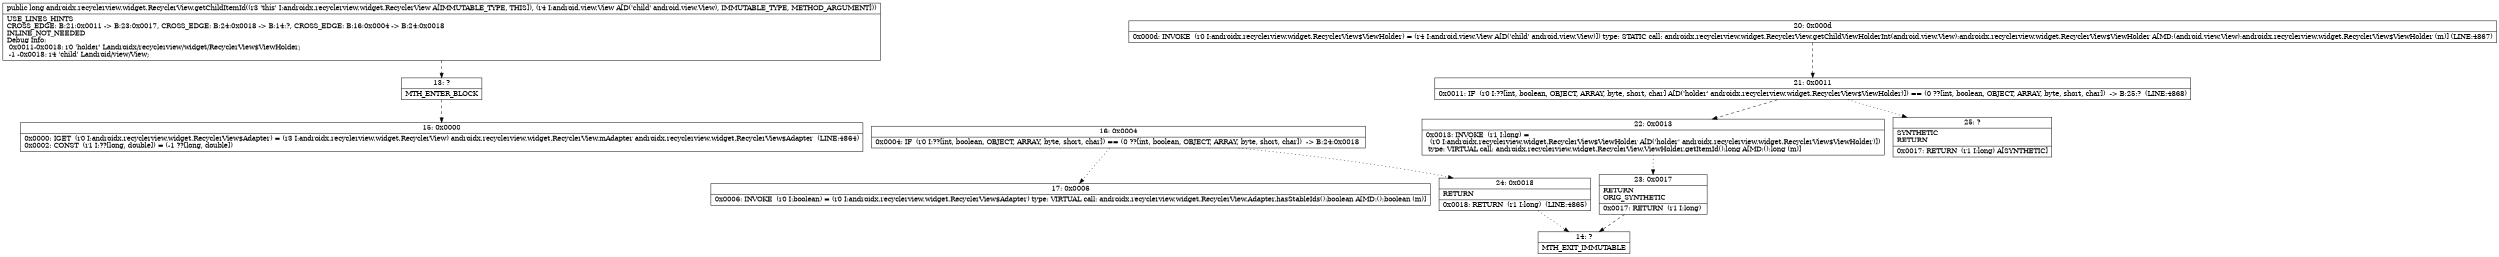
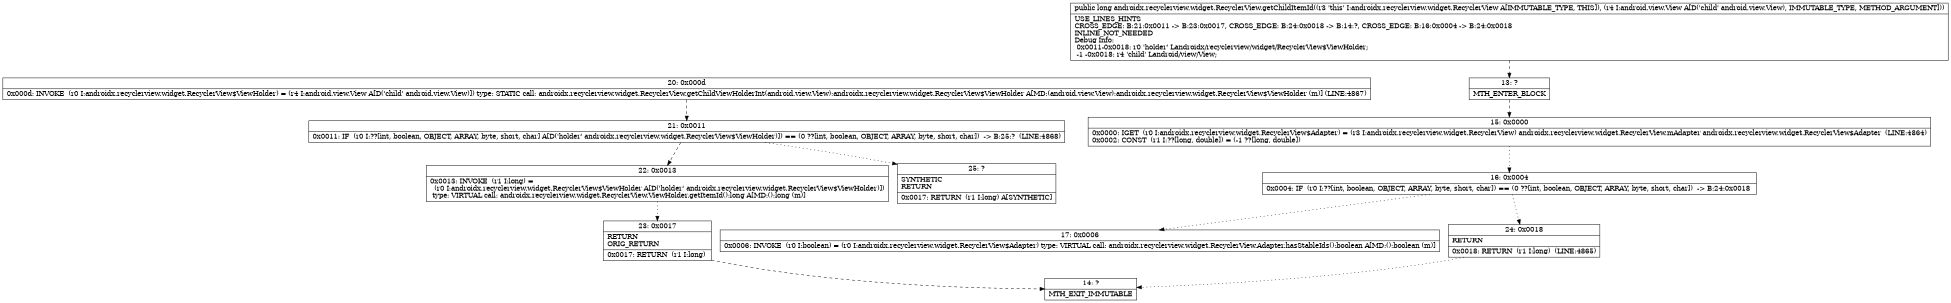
edge "15: 0x0000" -> "16: 0x0004": added
node "23: 0x0017": text "ORIG_SYNTHETIC" -> "ORIG_RETURN"
